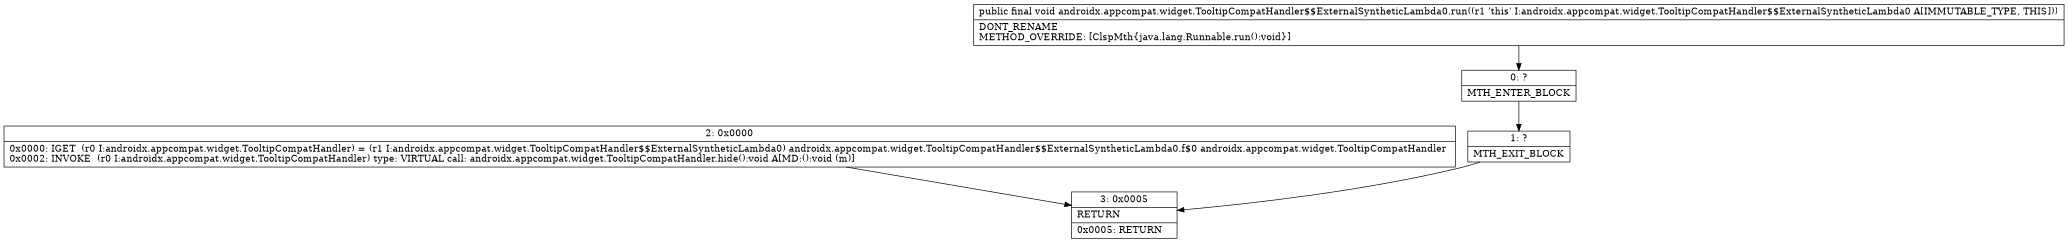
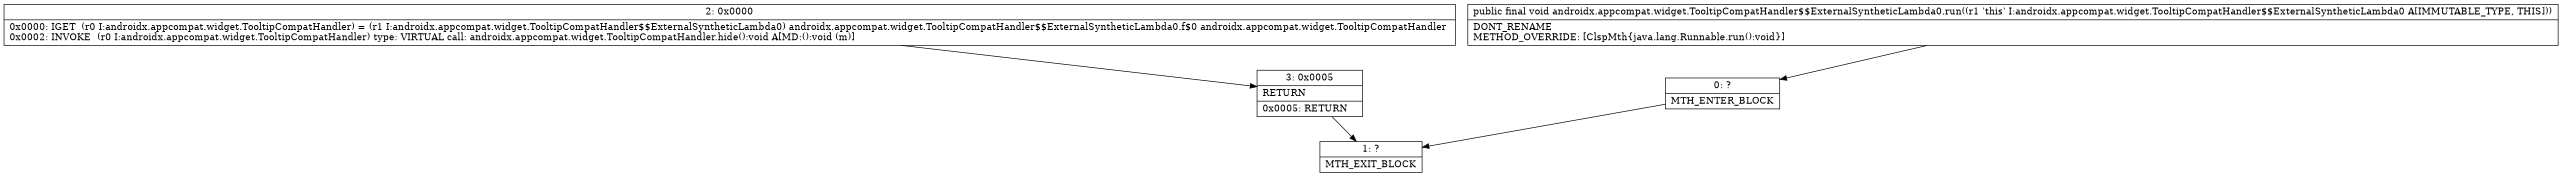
edge "1: ?" -> "3: 0x0005": reversed
